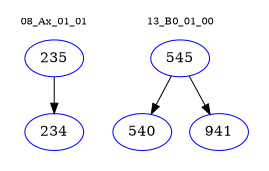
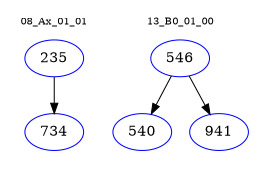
node "545": label "545" -> "546"
node "234": label "234" -> "734"
